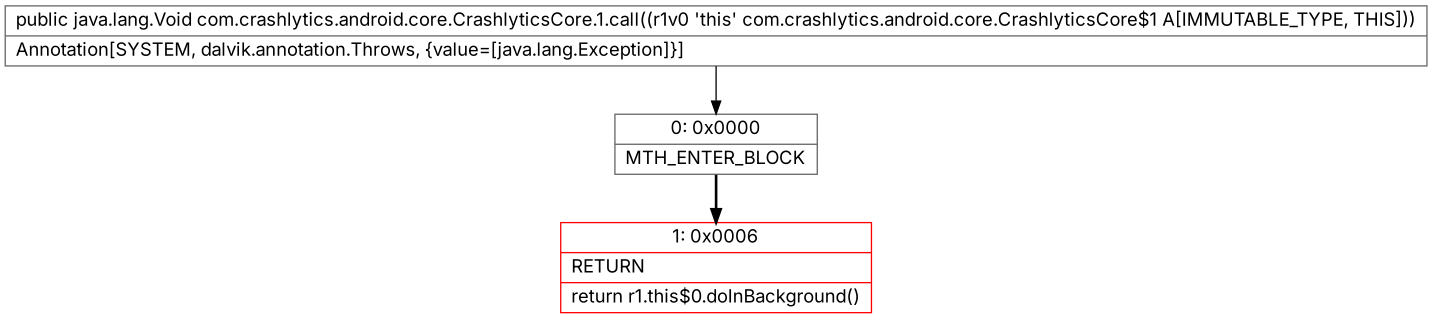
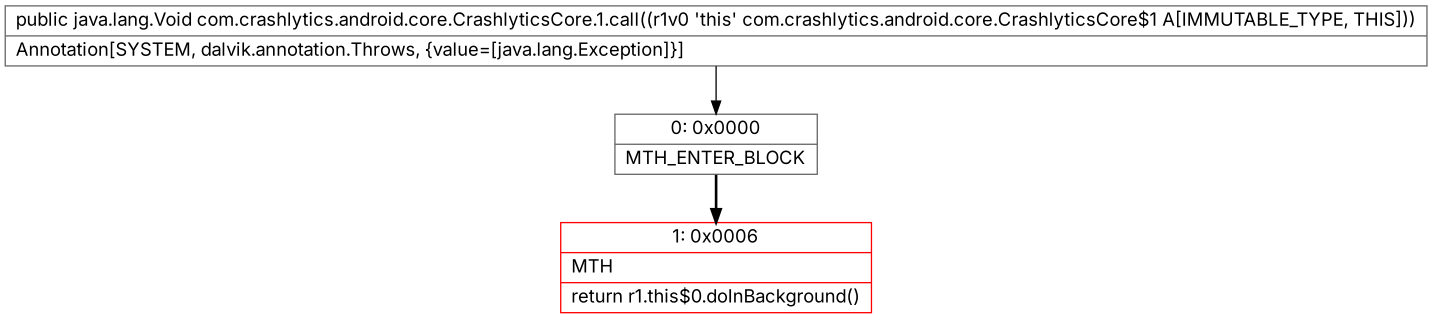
node "1: 0x0006": text "RETURN" -> "MTH"
